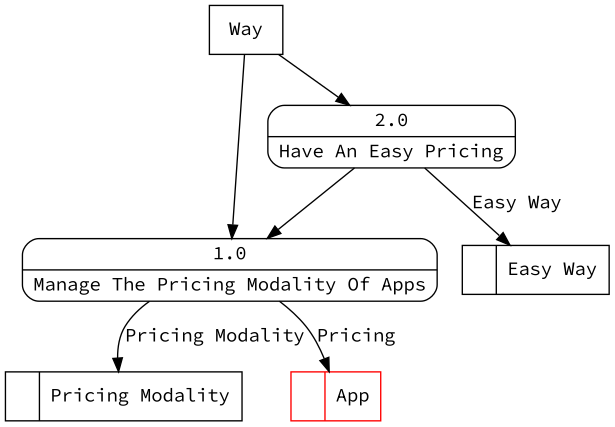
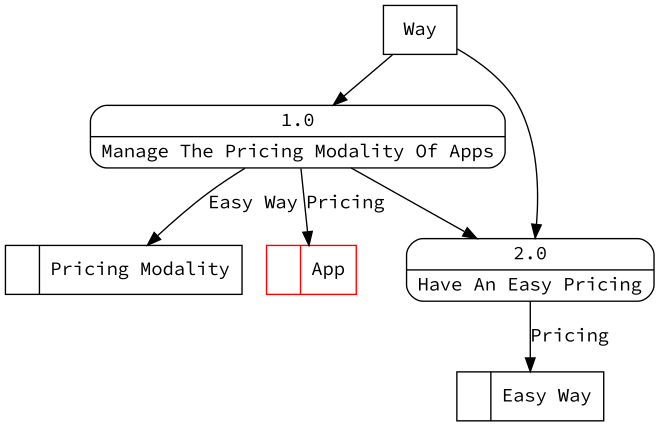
edge "2.0" -> "1.0": reversed
edge "2.0" -> "Easy Way": label "Easy Way" -> "Pricing"
edge "1.0" -> "Pricing Modality": label "Pricing Modality" -> "Easy Way"
